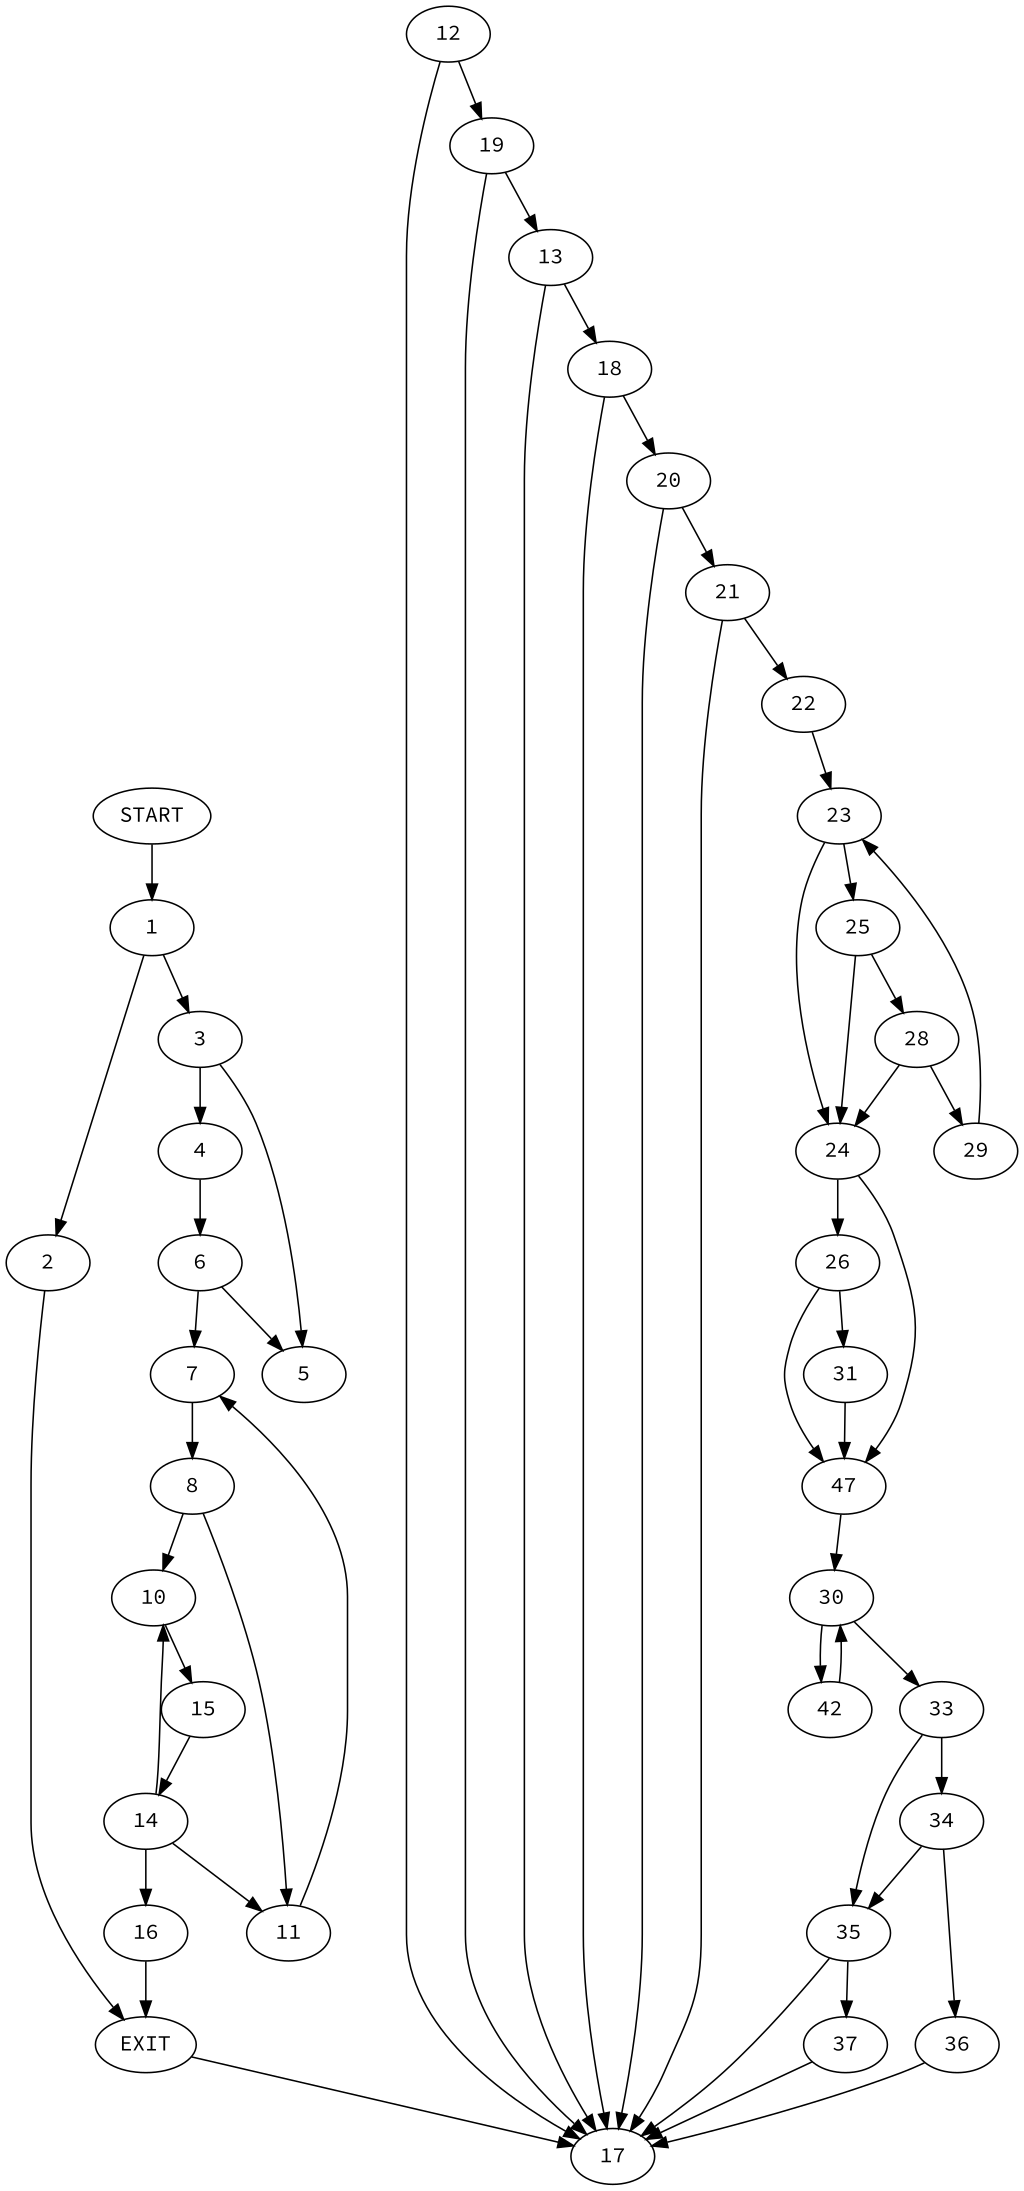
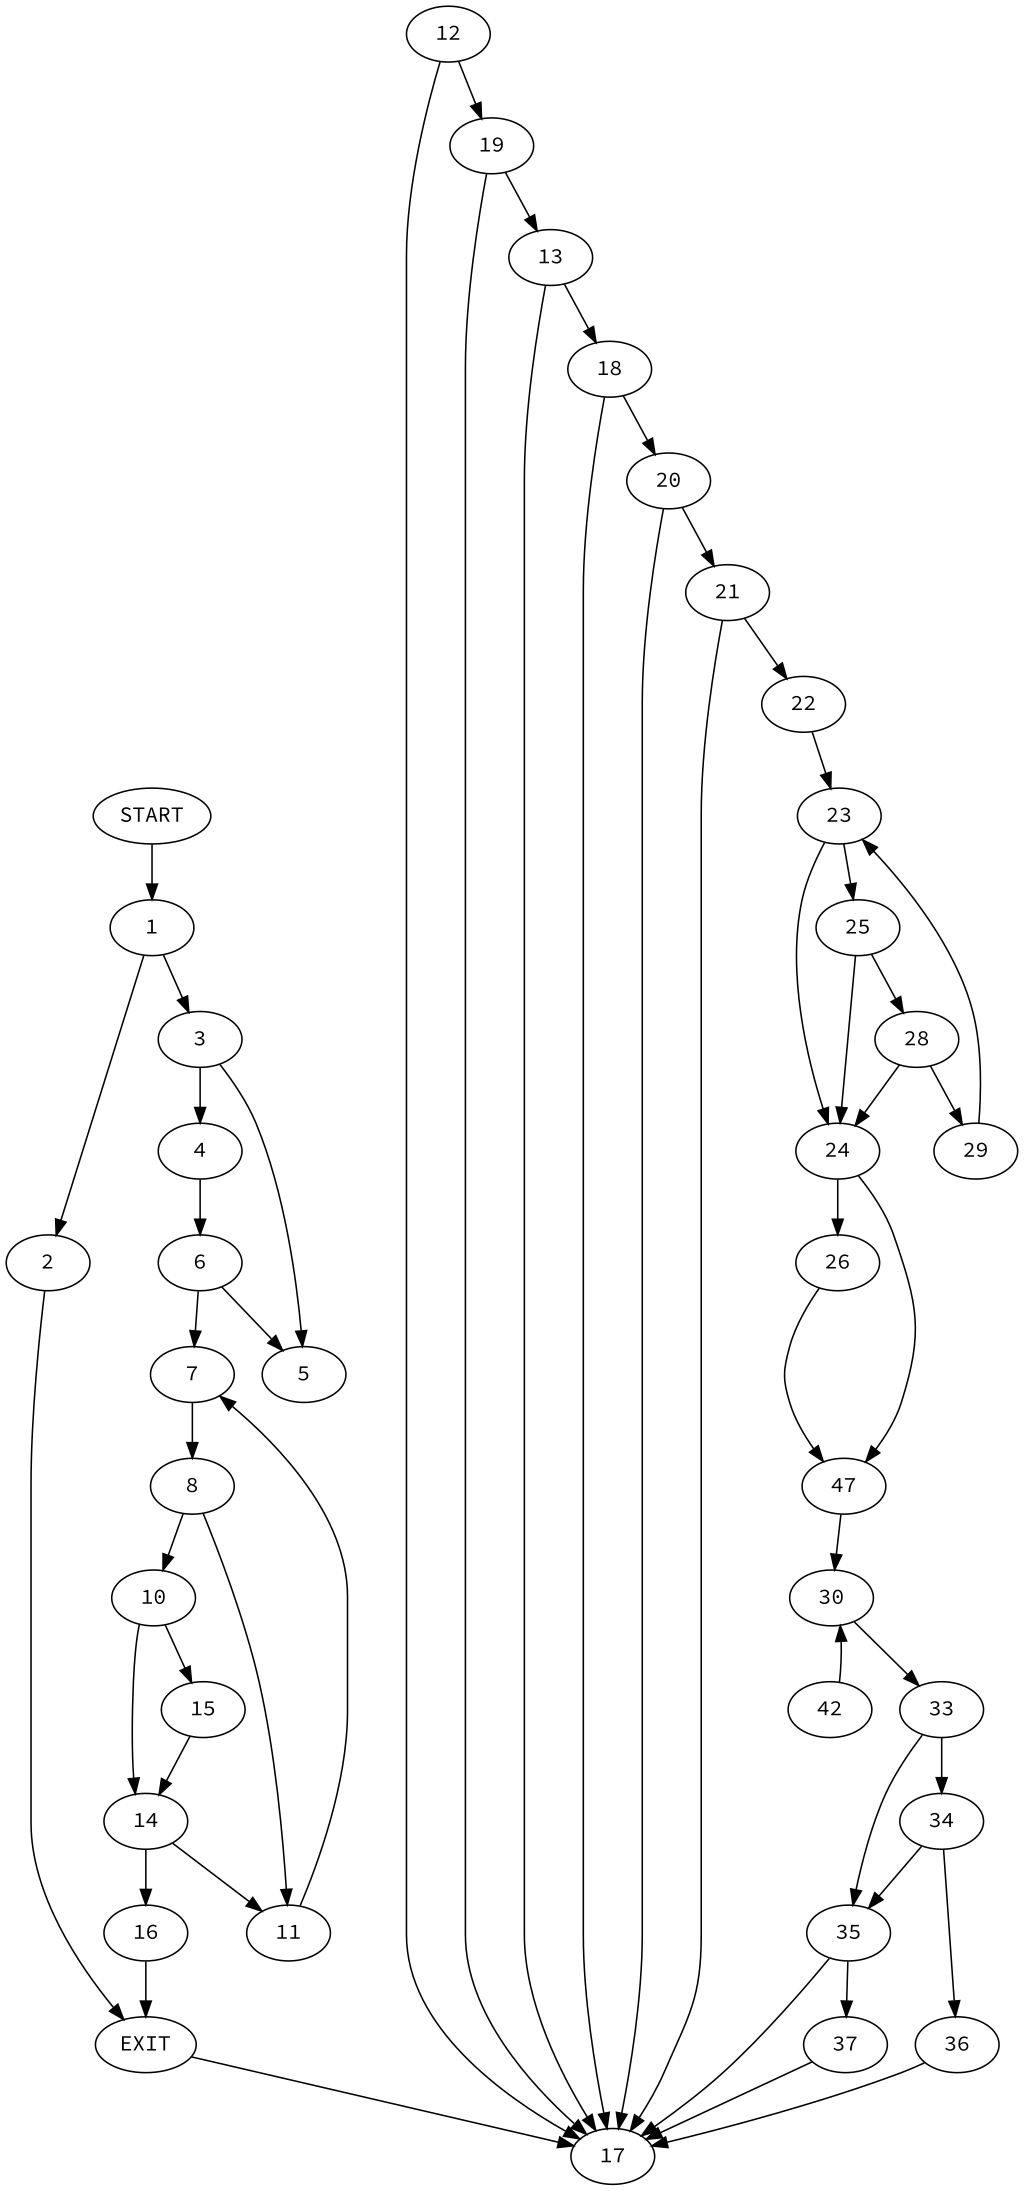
node "31": removed
edge "30" -> "42": removed
edge "14" -> "10": reversed
